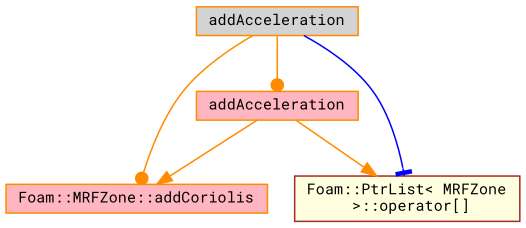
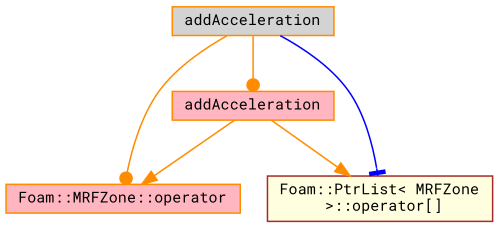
node "Foam::MRFZone::addCoriolis": label "Foam::MRFZone::addCoriolis" -> "Foam::MRFZone::operator"
